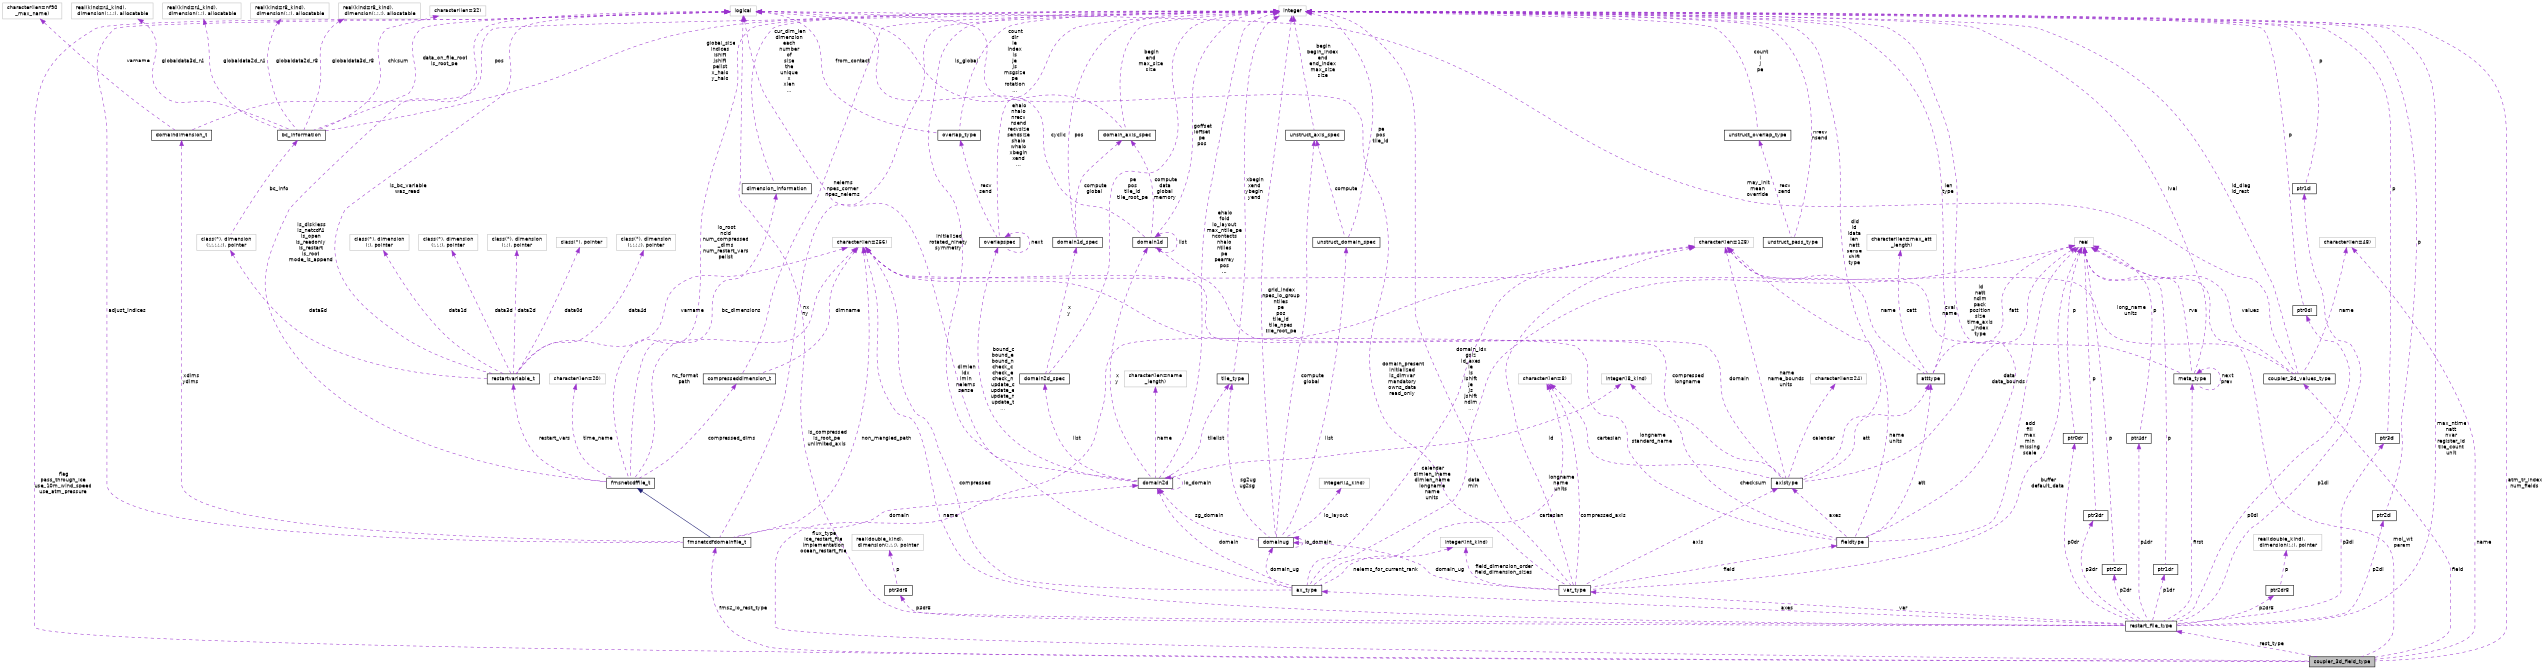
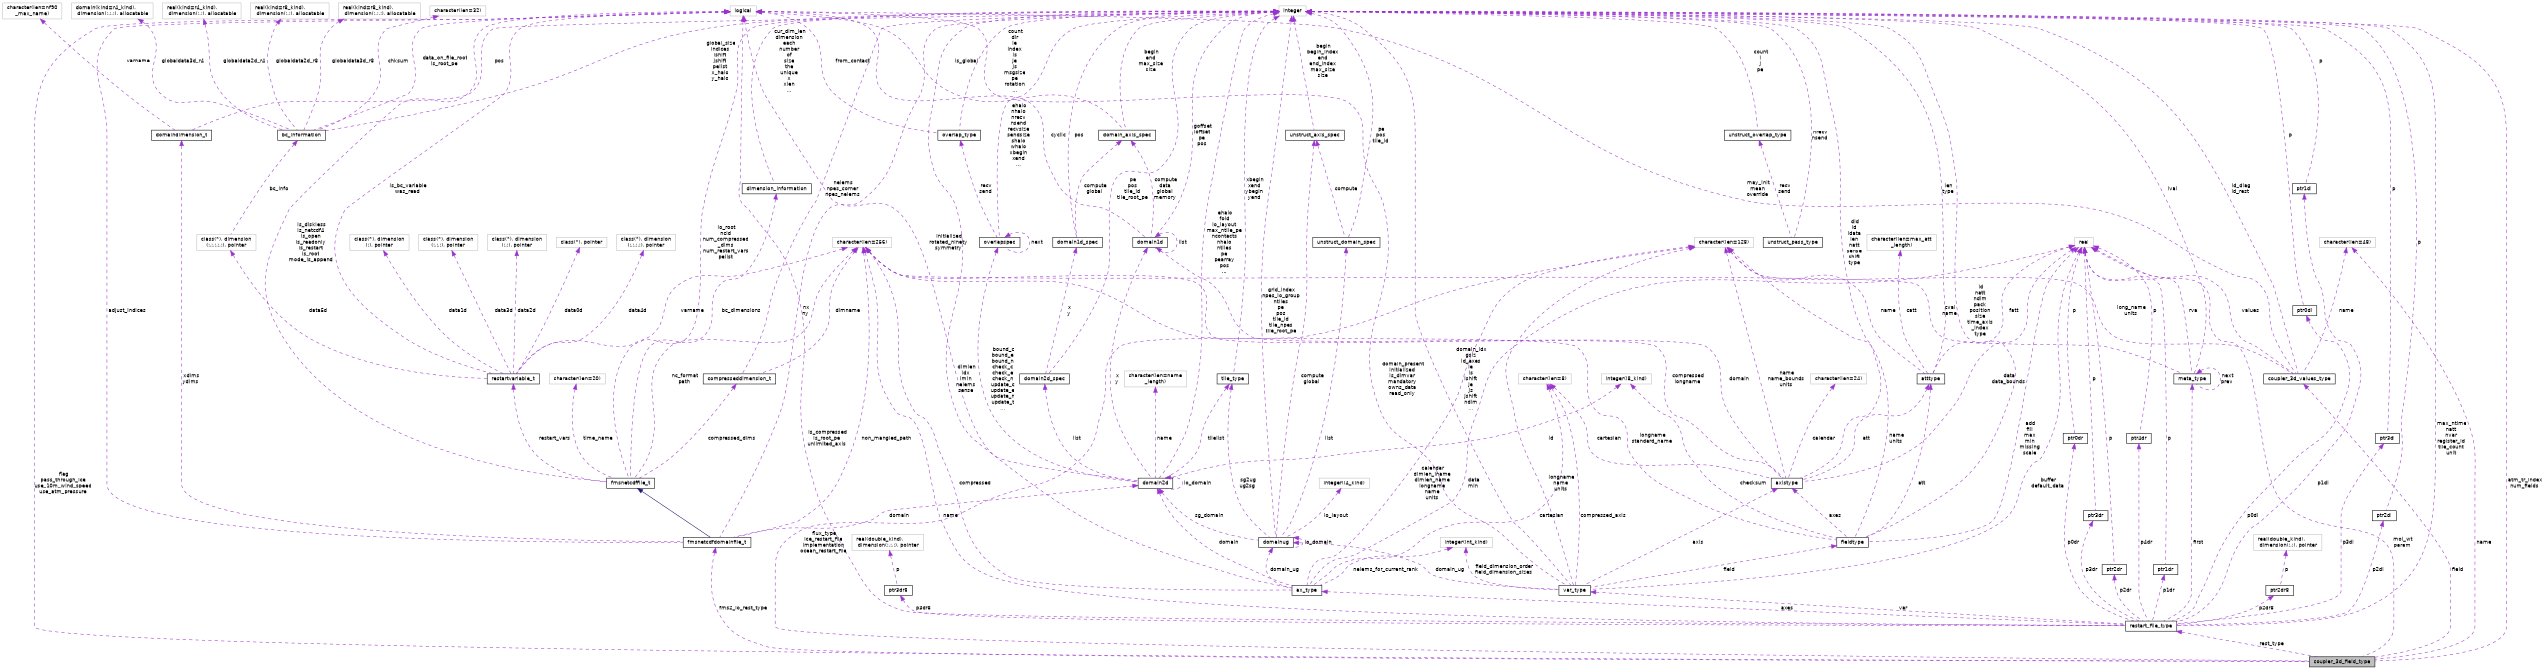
node "real(kind=r4_kind), dimension(:,:,:), allocatable": label "real(kind=r4_kind), dimension(:,:,:), allocatable" -> "domain(kind=r4_kind), dimension(:,:,:), allocatable"
